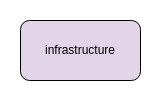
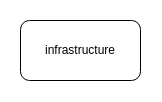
node "infrastructure": fillcolor #e1d5e7 -> #ffffff
